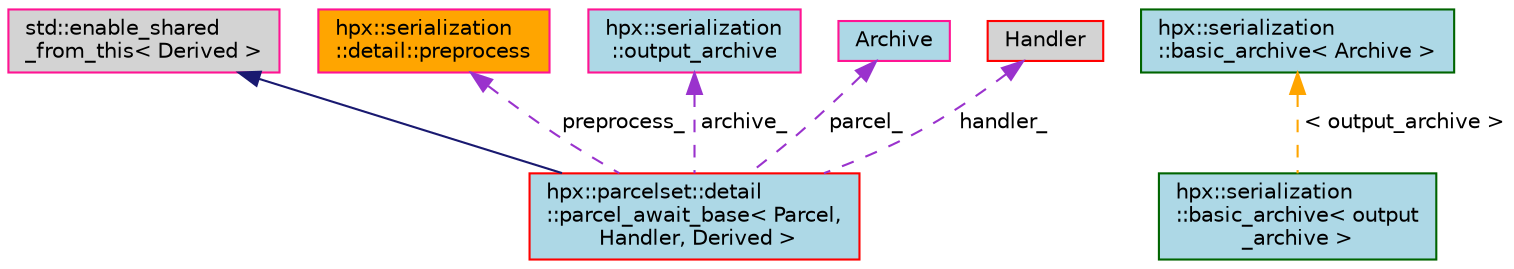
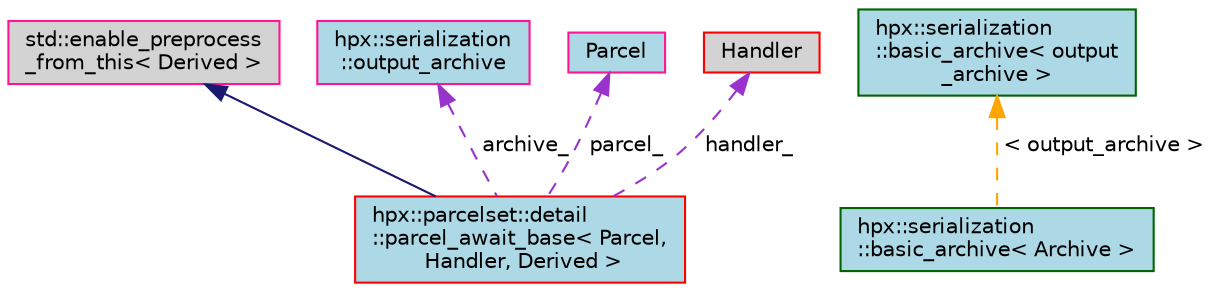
node "std::enable_shared _from_this< Derived >": label "std::enable_shared _from_this< Derived >" -> "std::enable_preprocess _from_this< Derived >"
node "hpx::serialization ::detail::preprocess": removed
node "Archive": label "Archive" -> "Parcel"
edge "hpx::serialization ::basic_archive< output _archive >" -> "hpx::serialization ::basic_archive< Archive >": reversed
